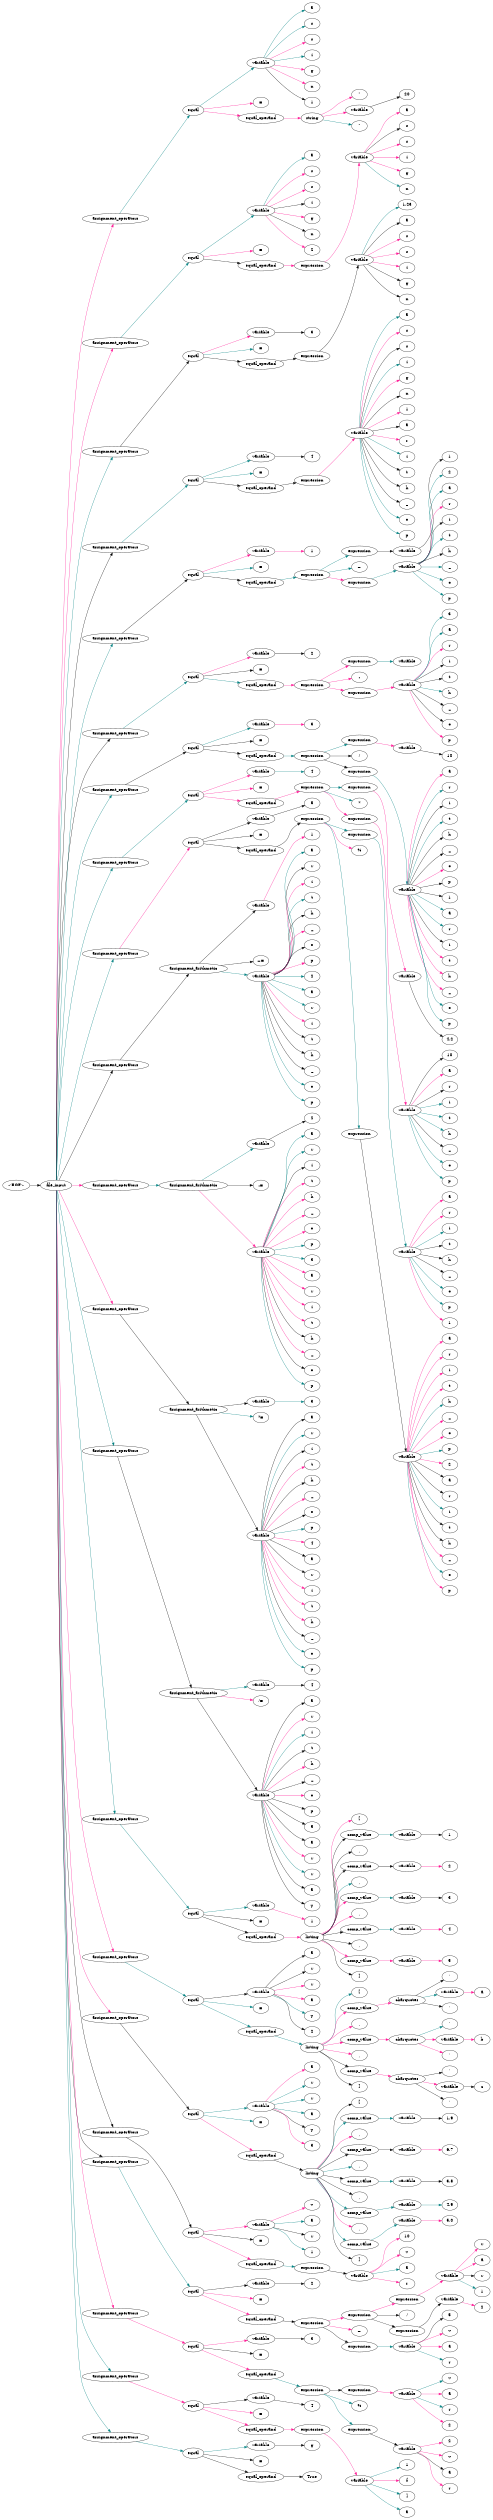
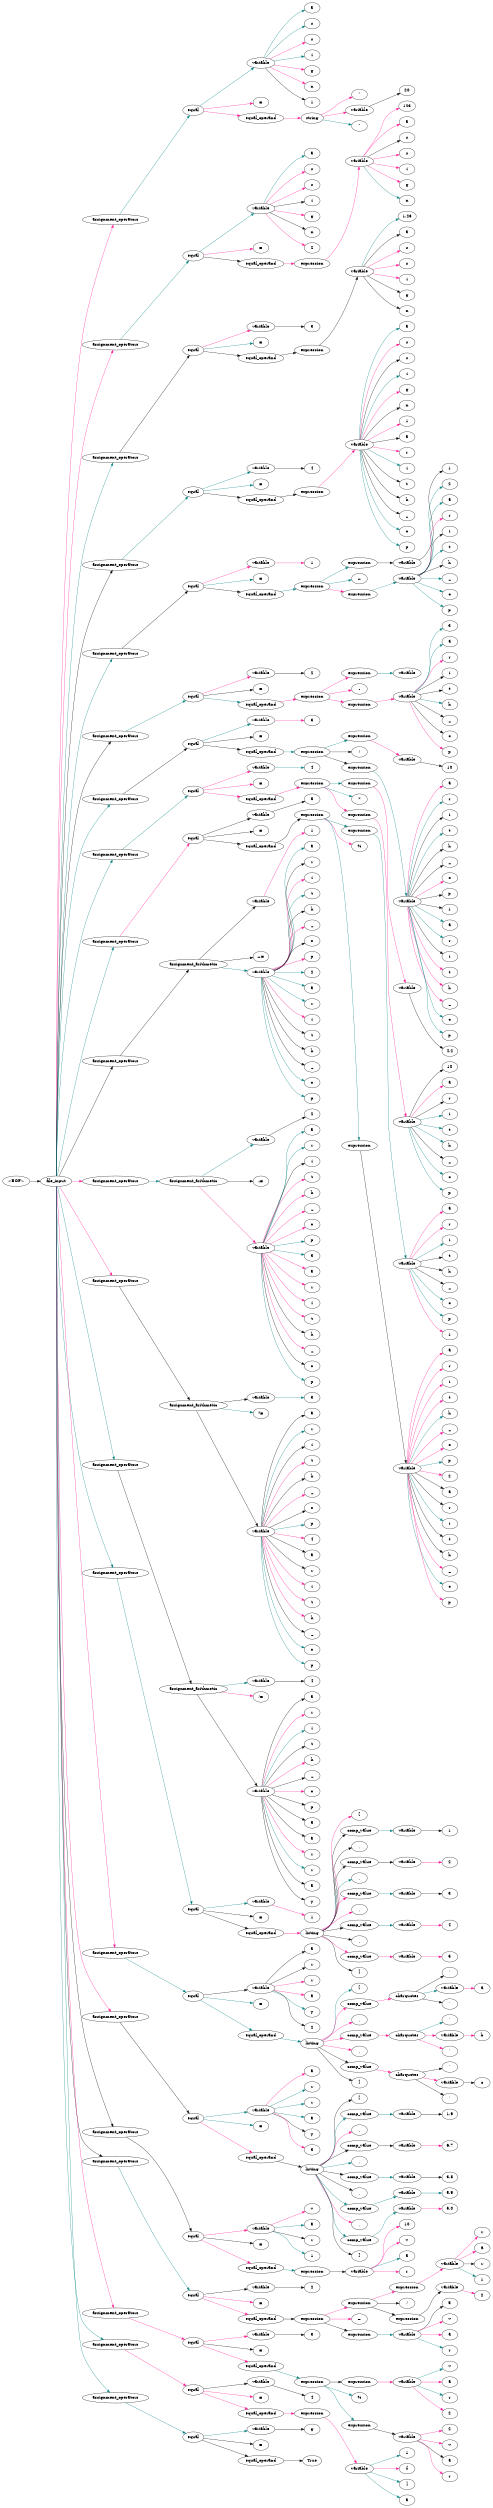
node "123": added
node "4.9": label "4.9" -> "5.9"
